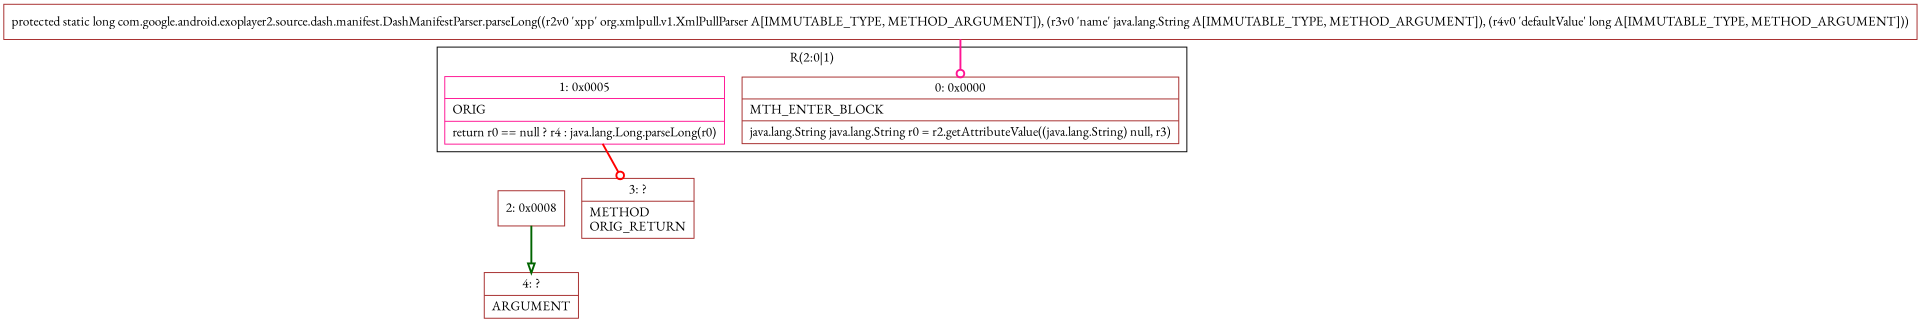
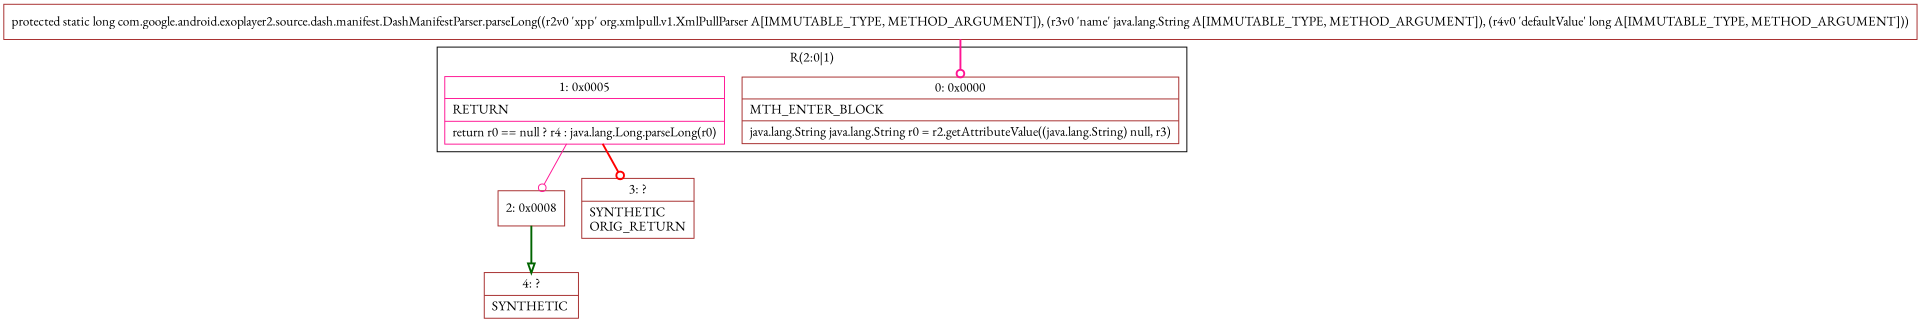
node "1: 0x0005": text "ORIG" -> "RETURN"
edge "1: 0x0005" -> "2: 0x0008": added
node "3: ?": text "METHOD" -> "SYNTHETIC"
node "4: ?": text "ARGUMENT" -> "SYNTHETIC"
